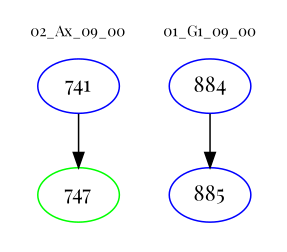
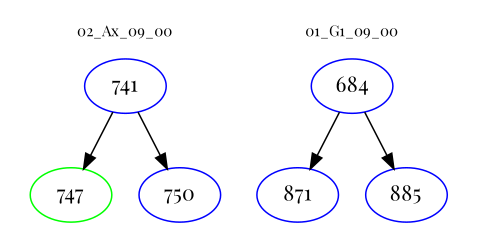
node "884": label "884" -> "684"
node "750": added
node "871": added
